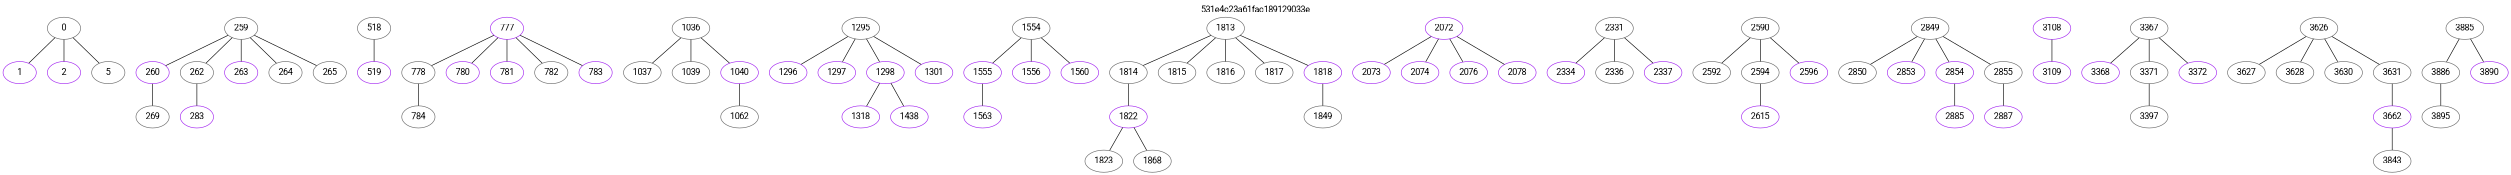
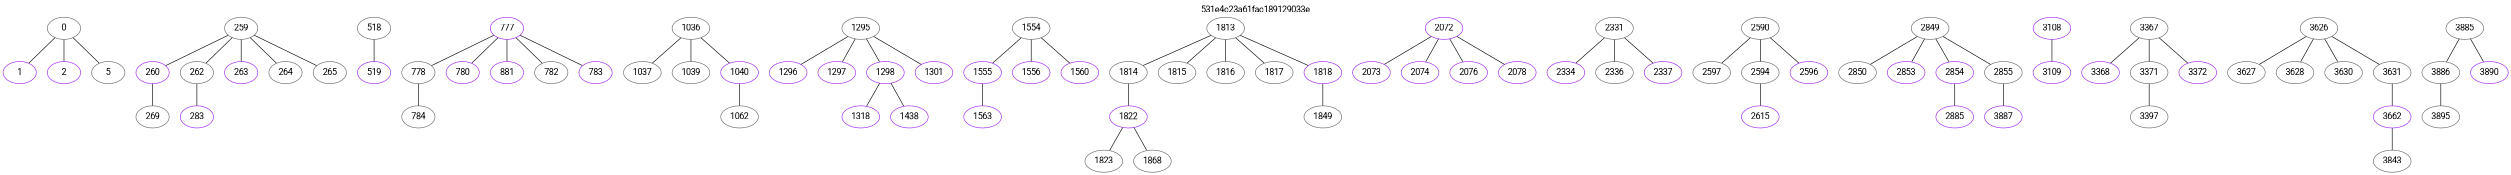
node "781": label "781" -> "881"
node "2592": label "2592" -> "2597"
node "2887": label "2887" -> "3887"
